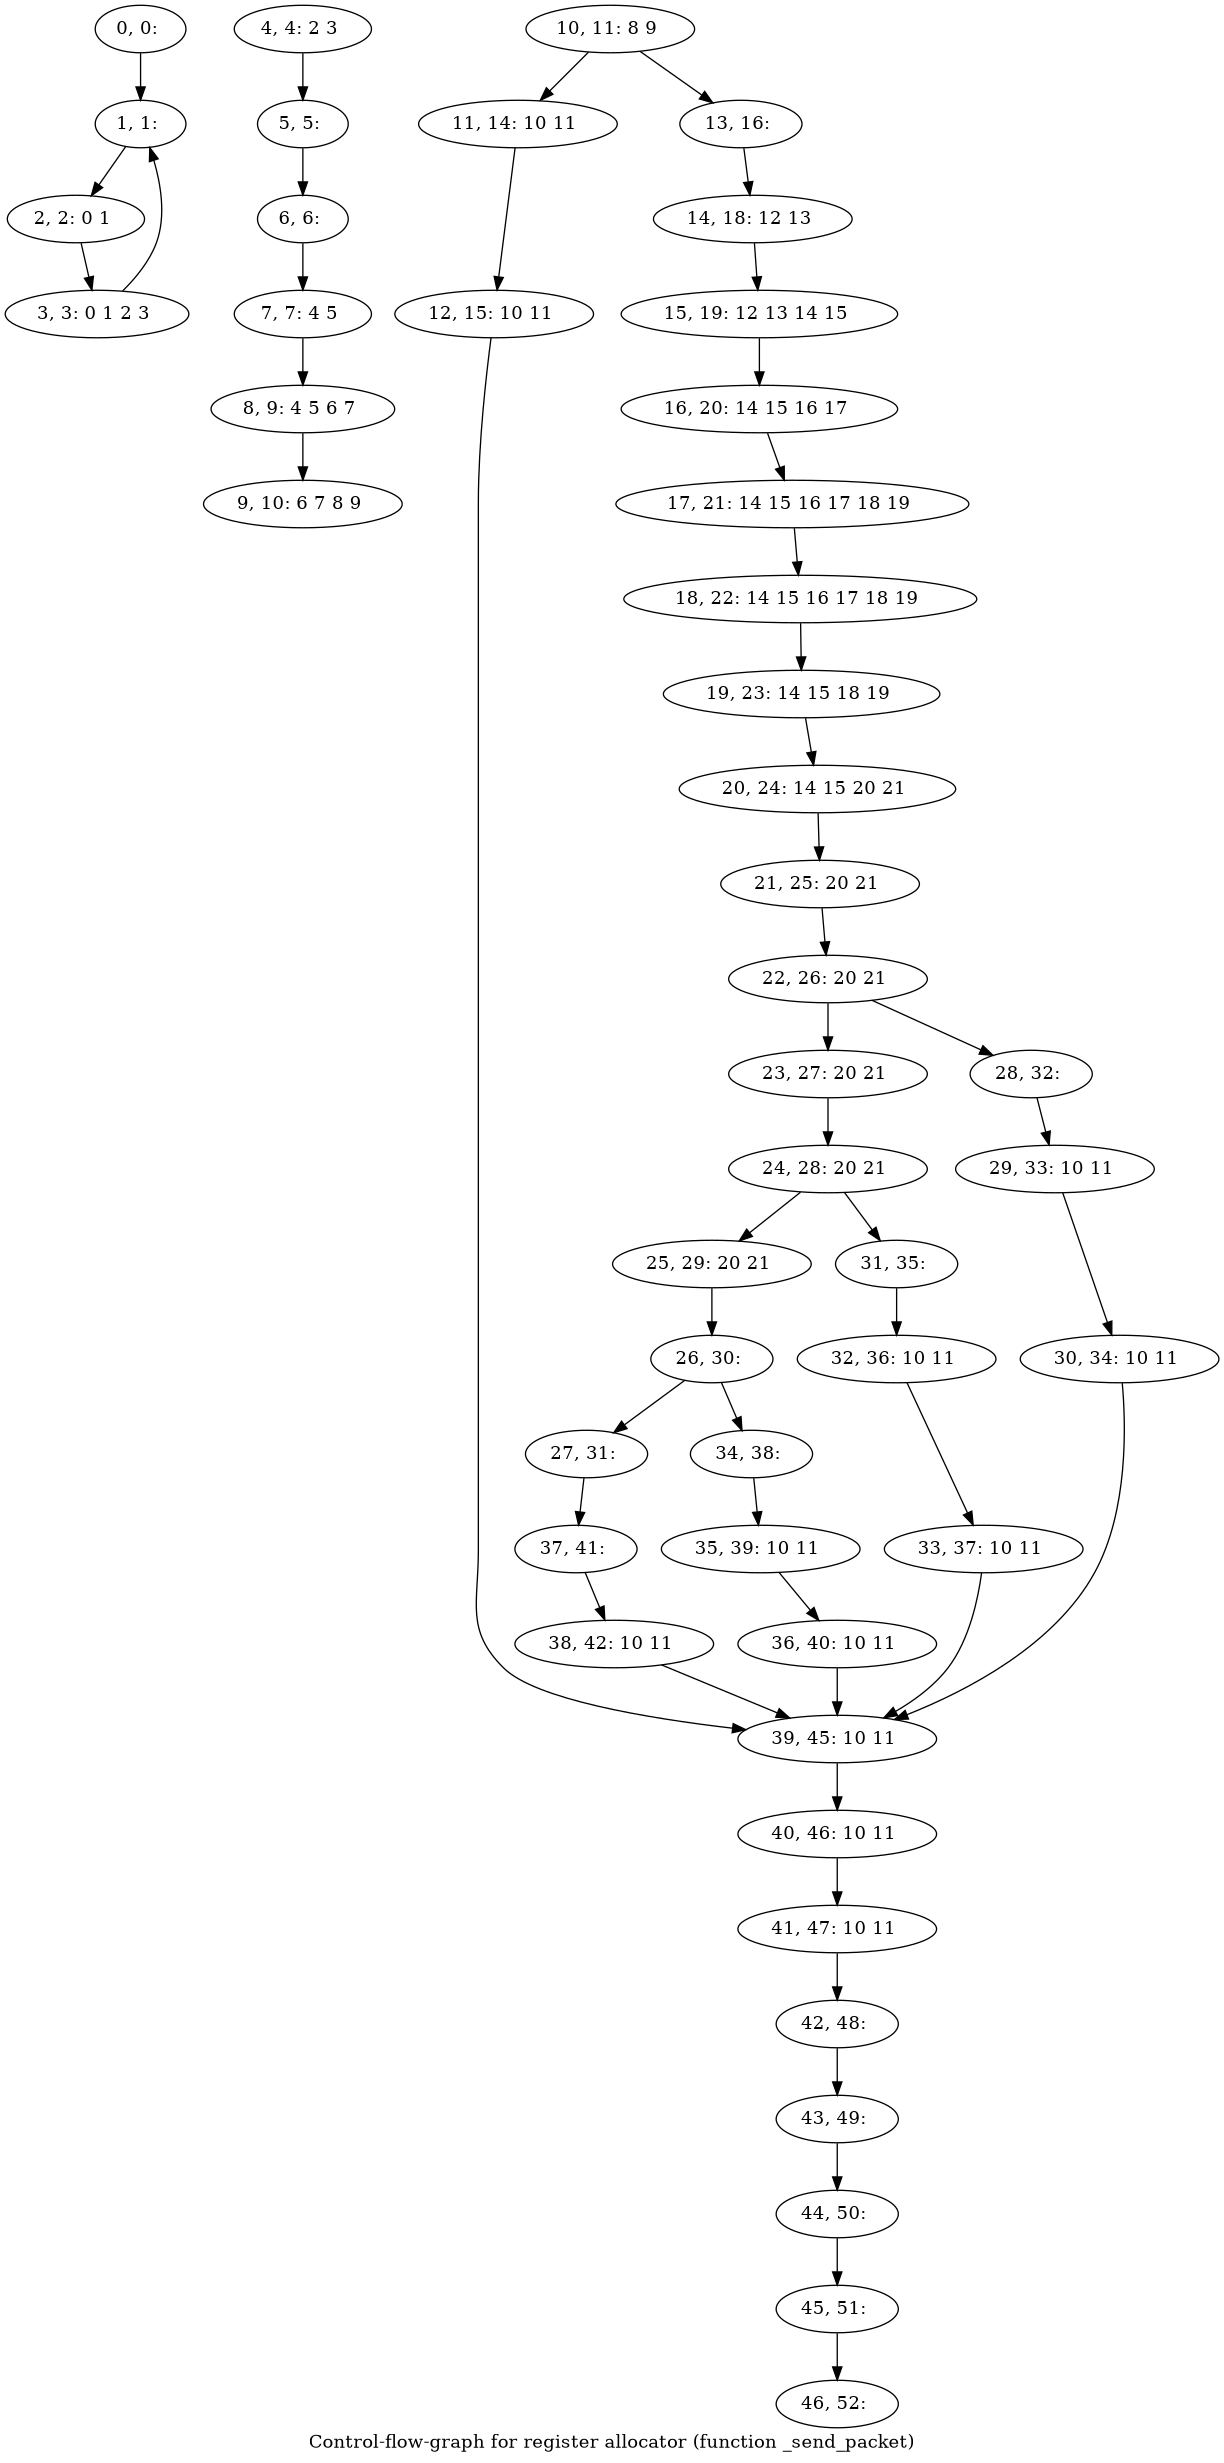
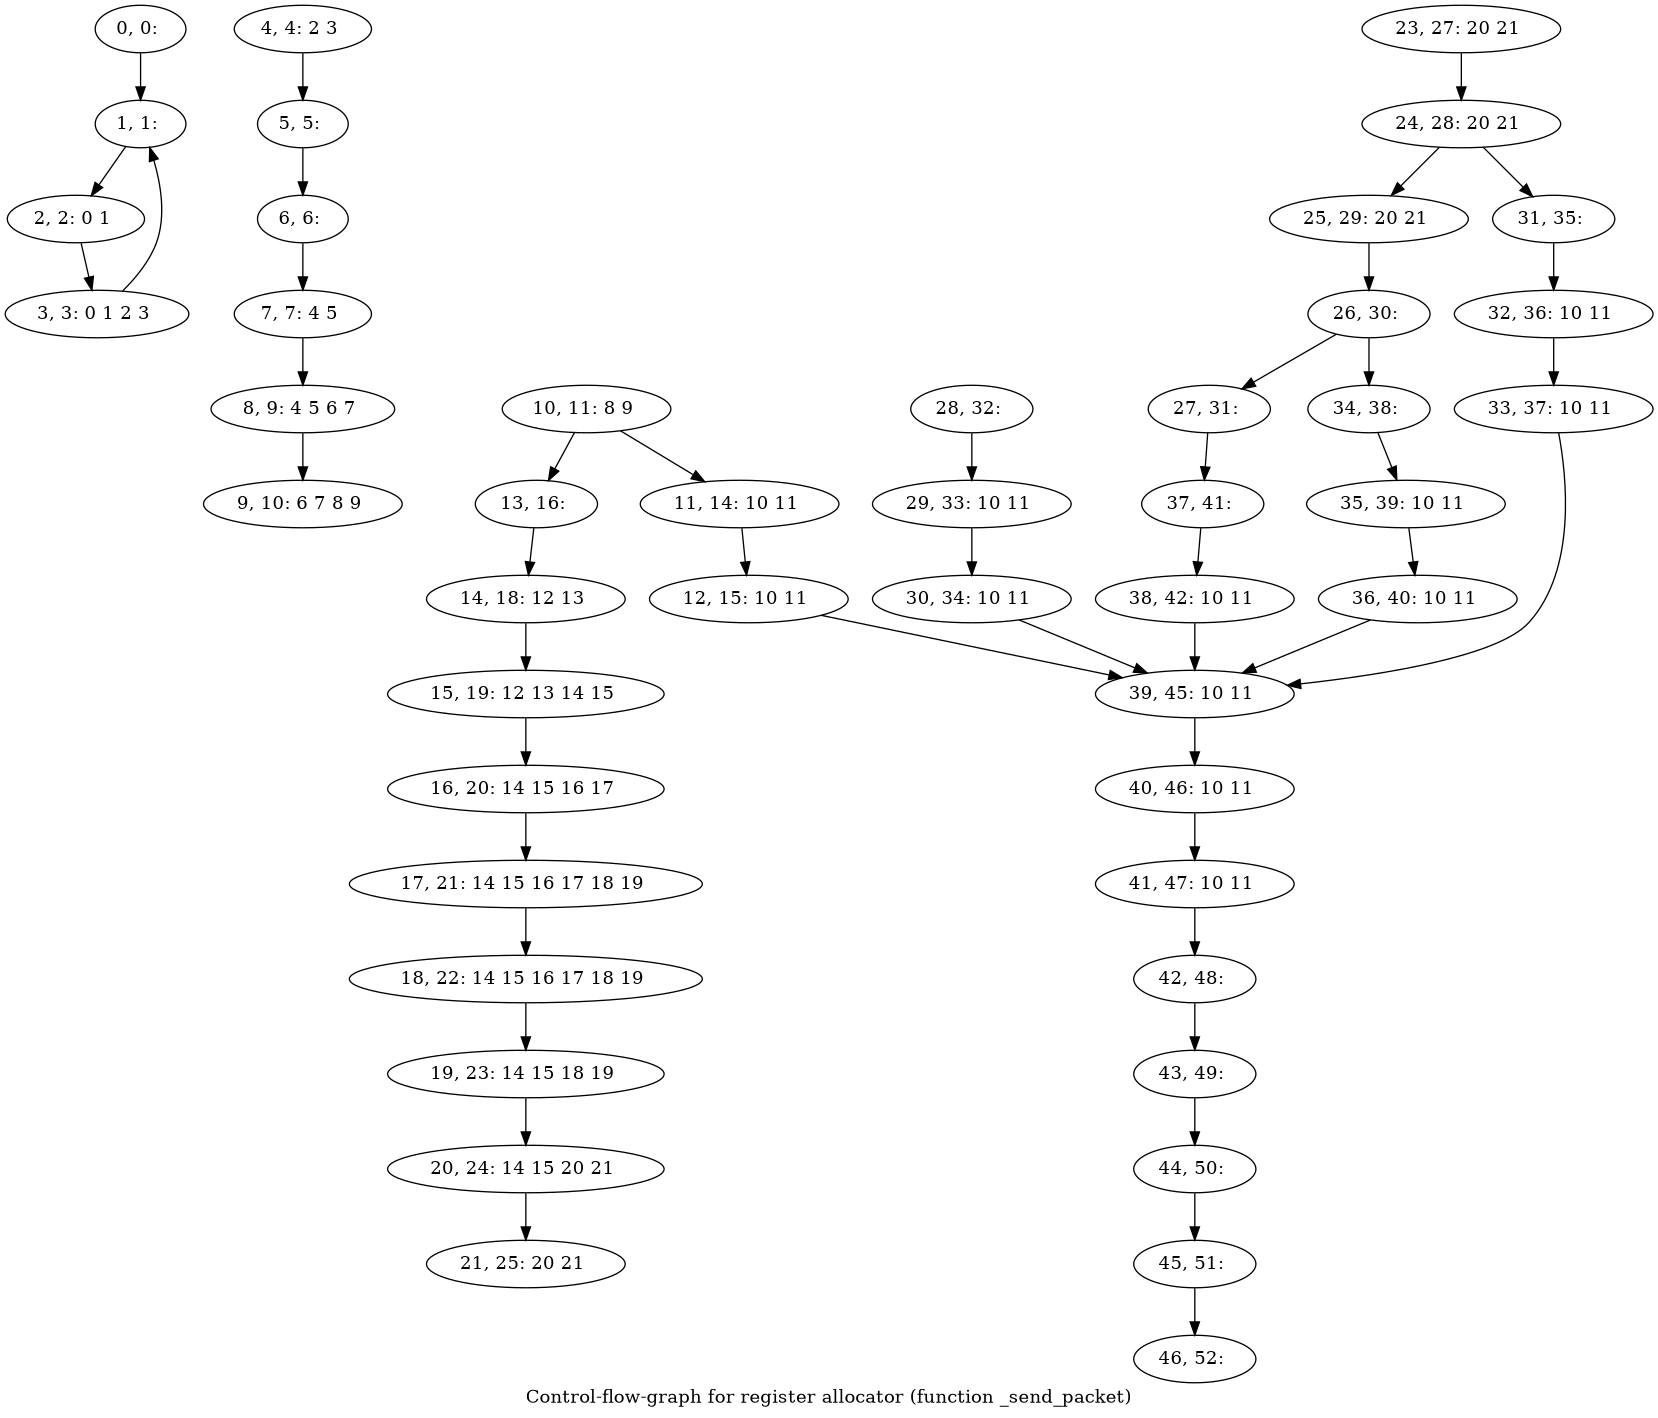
node "22, 26: 20 21": removed
